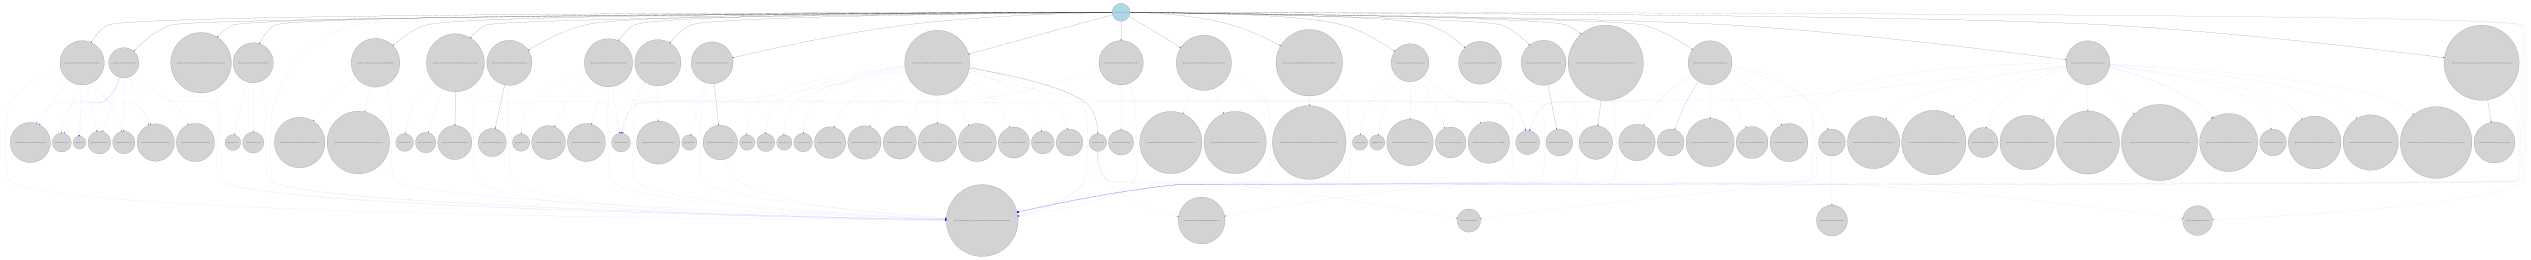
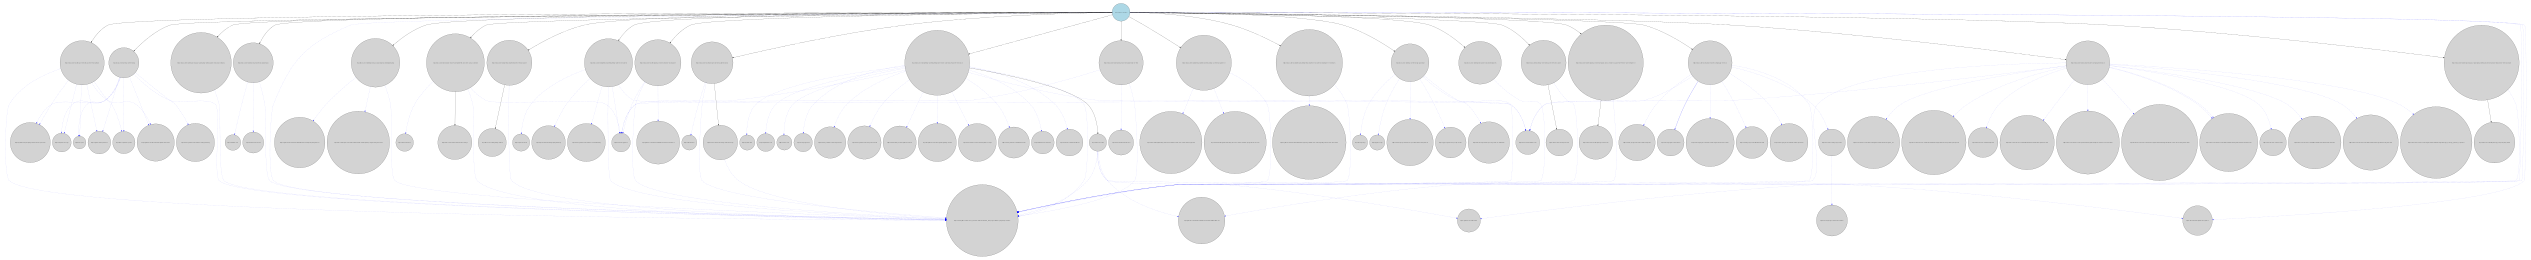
node "https://console.mistral.ai/": removed
